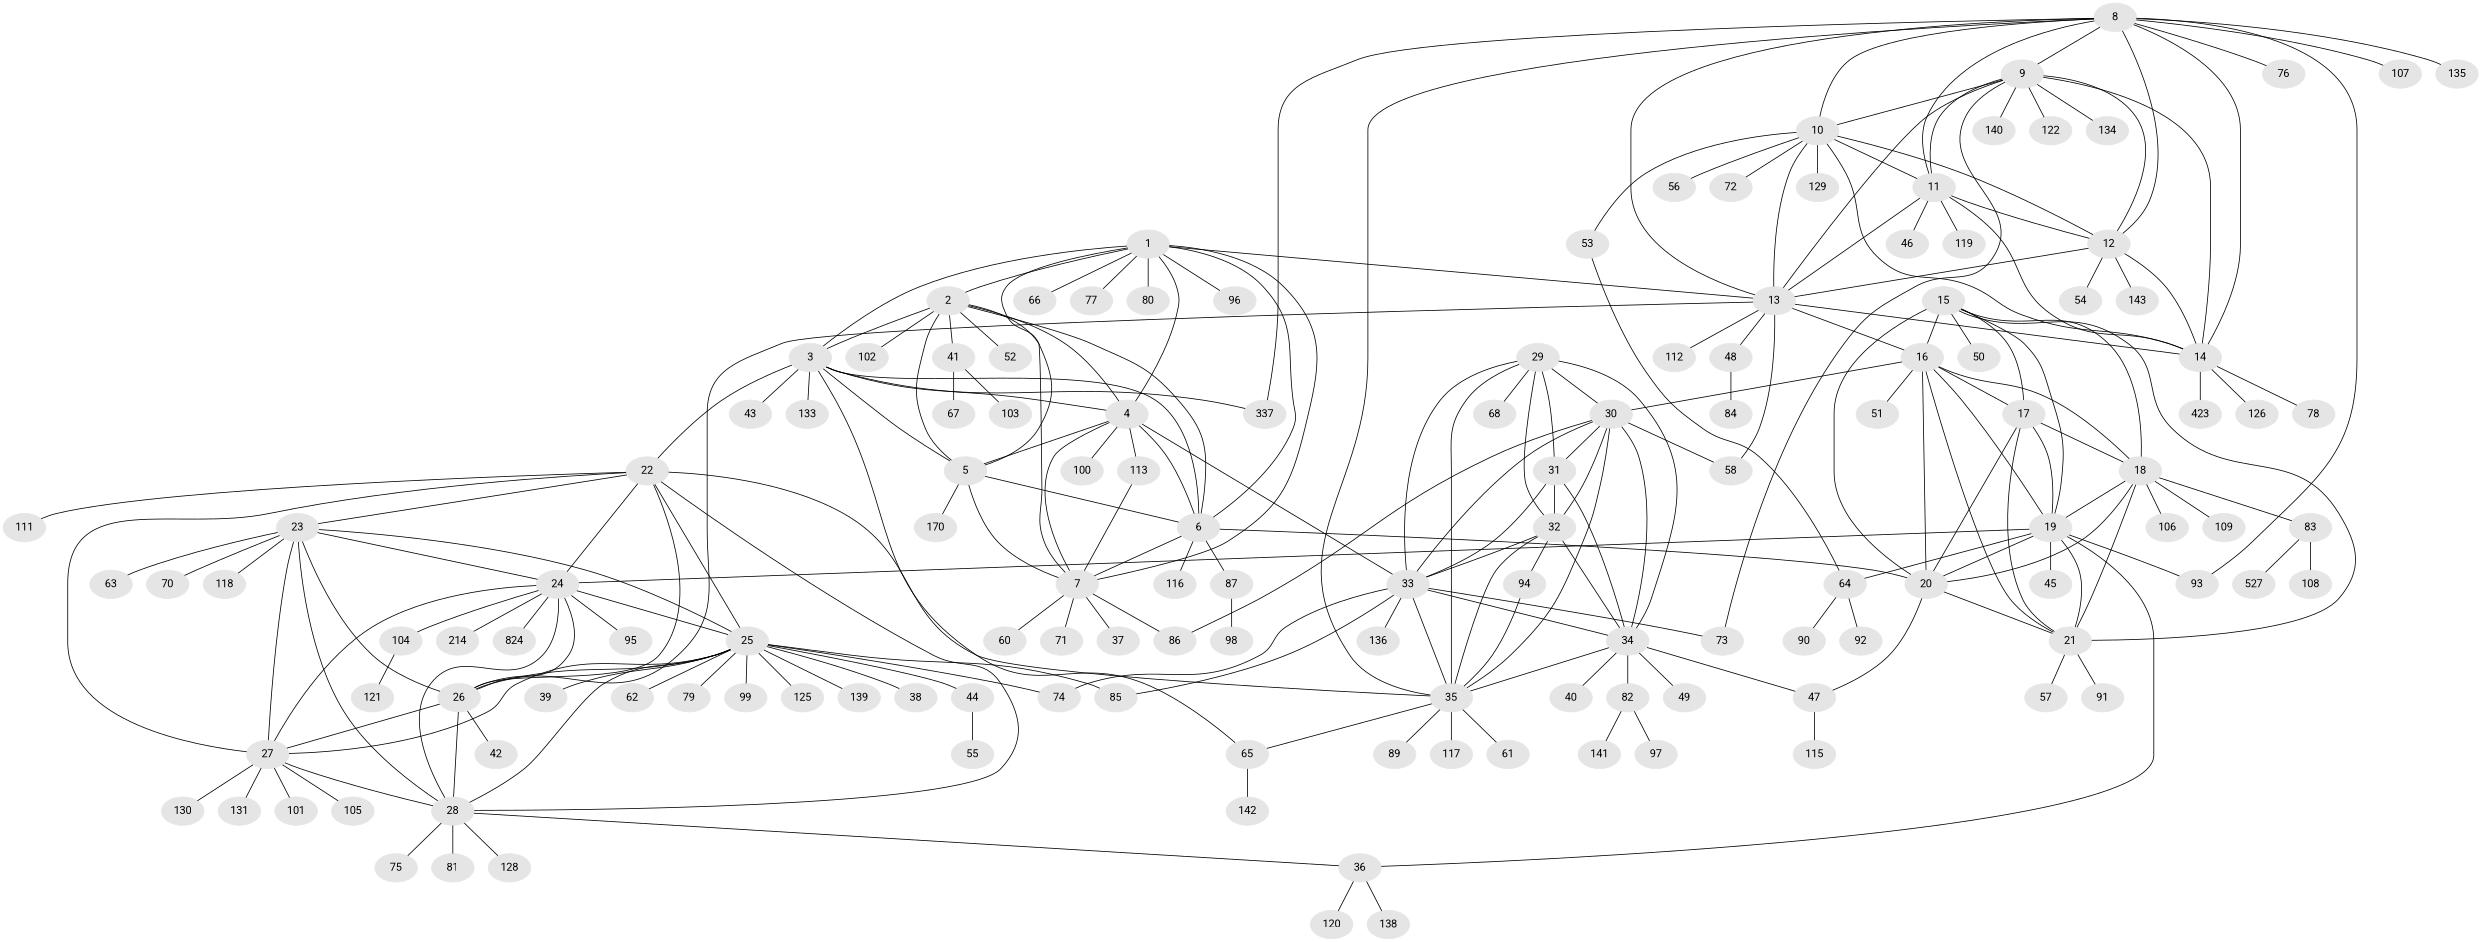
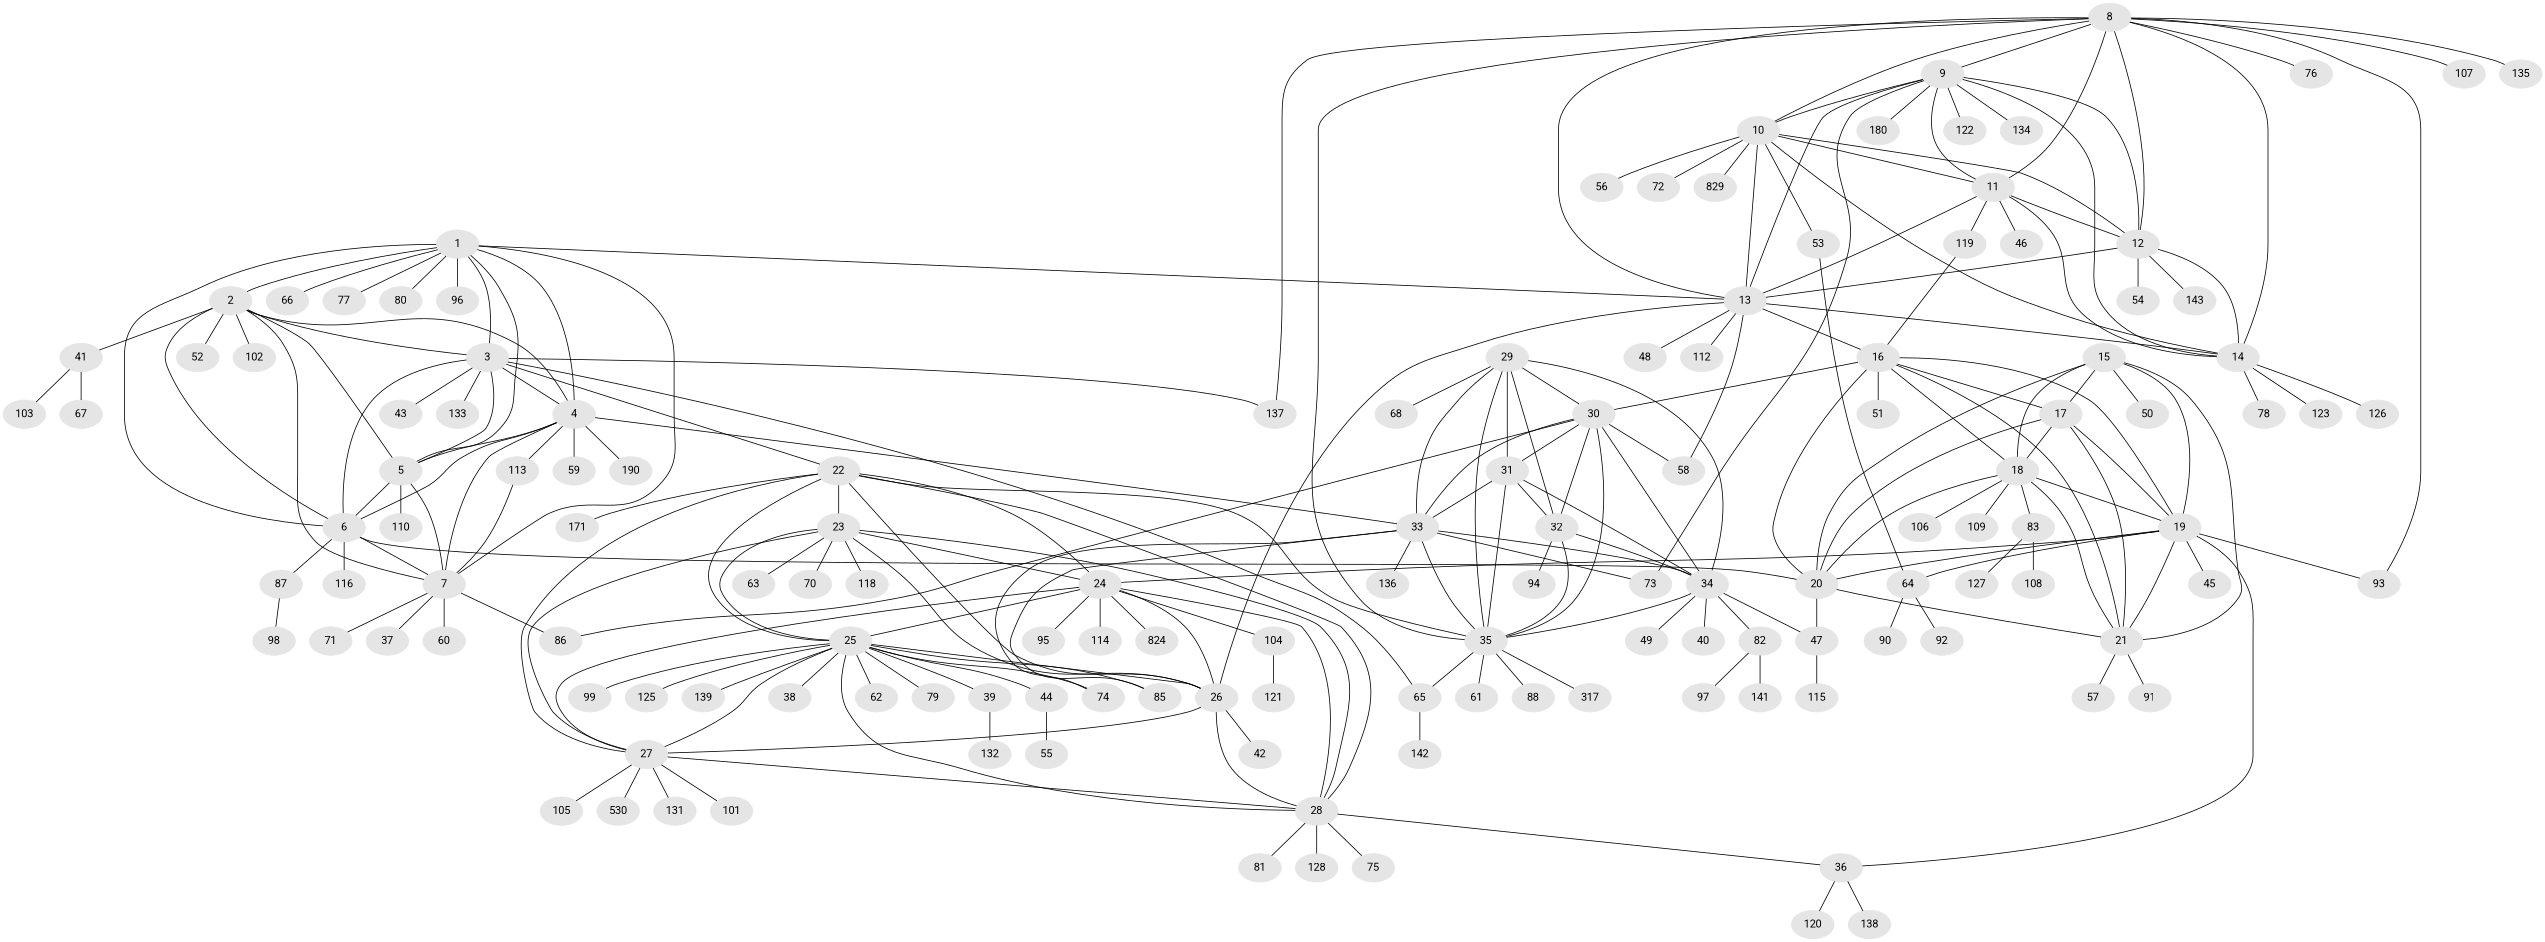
node "140": label "140" -> "180"
node "129": label "129" -> "829"
edge "15" -- "16": now "119" -- "16"
node "337": label "337" -> "137"
node "84": removed
node "423": label "423" -> "123"
node "59": added
node "100": label "100" -> "190"
node "111": label "111" -> "171"
node "170": label "170" -> "110"
edge "32" -- "33": removed
node "527": label "527" -> "127"
node "214": label "214" -> "114"
edge "94" -- "35": now "31" -- "35"
node "132": added
node "89": label "89" -> "88"
node "117": label "117" -> "317"
node "130": label "130" -> "530"
